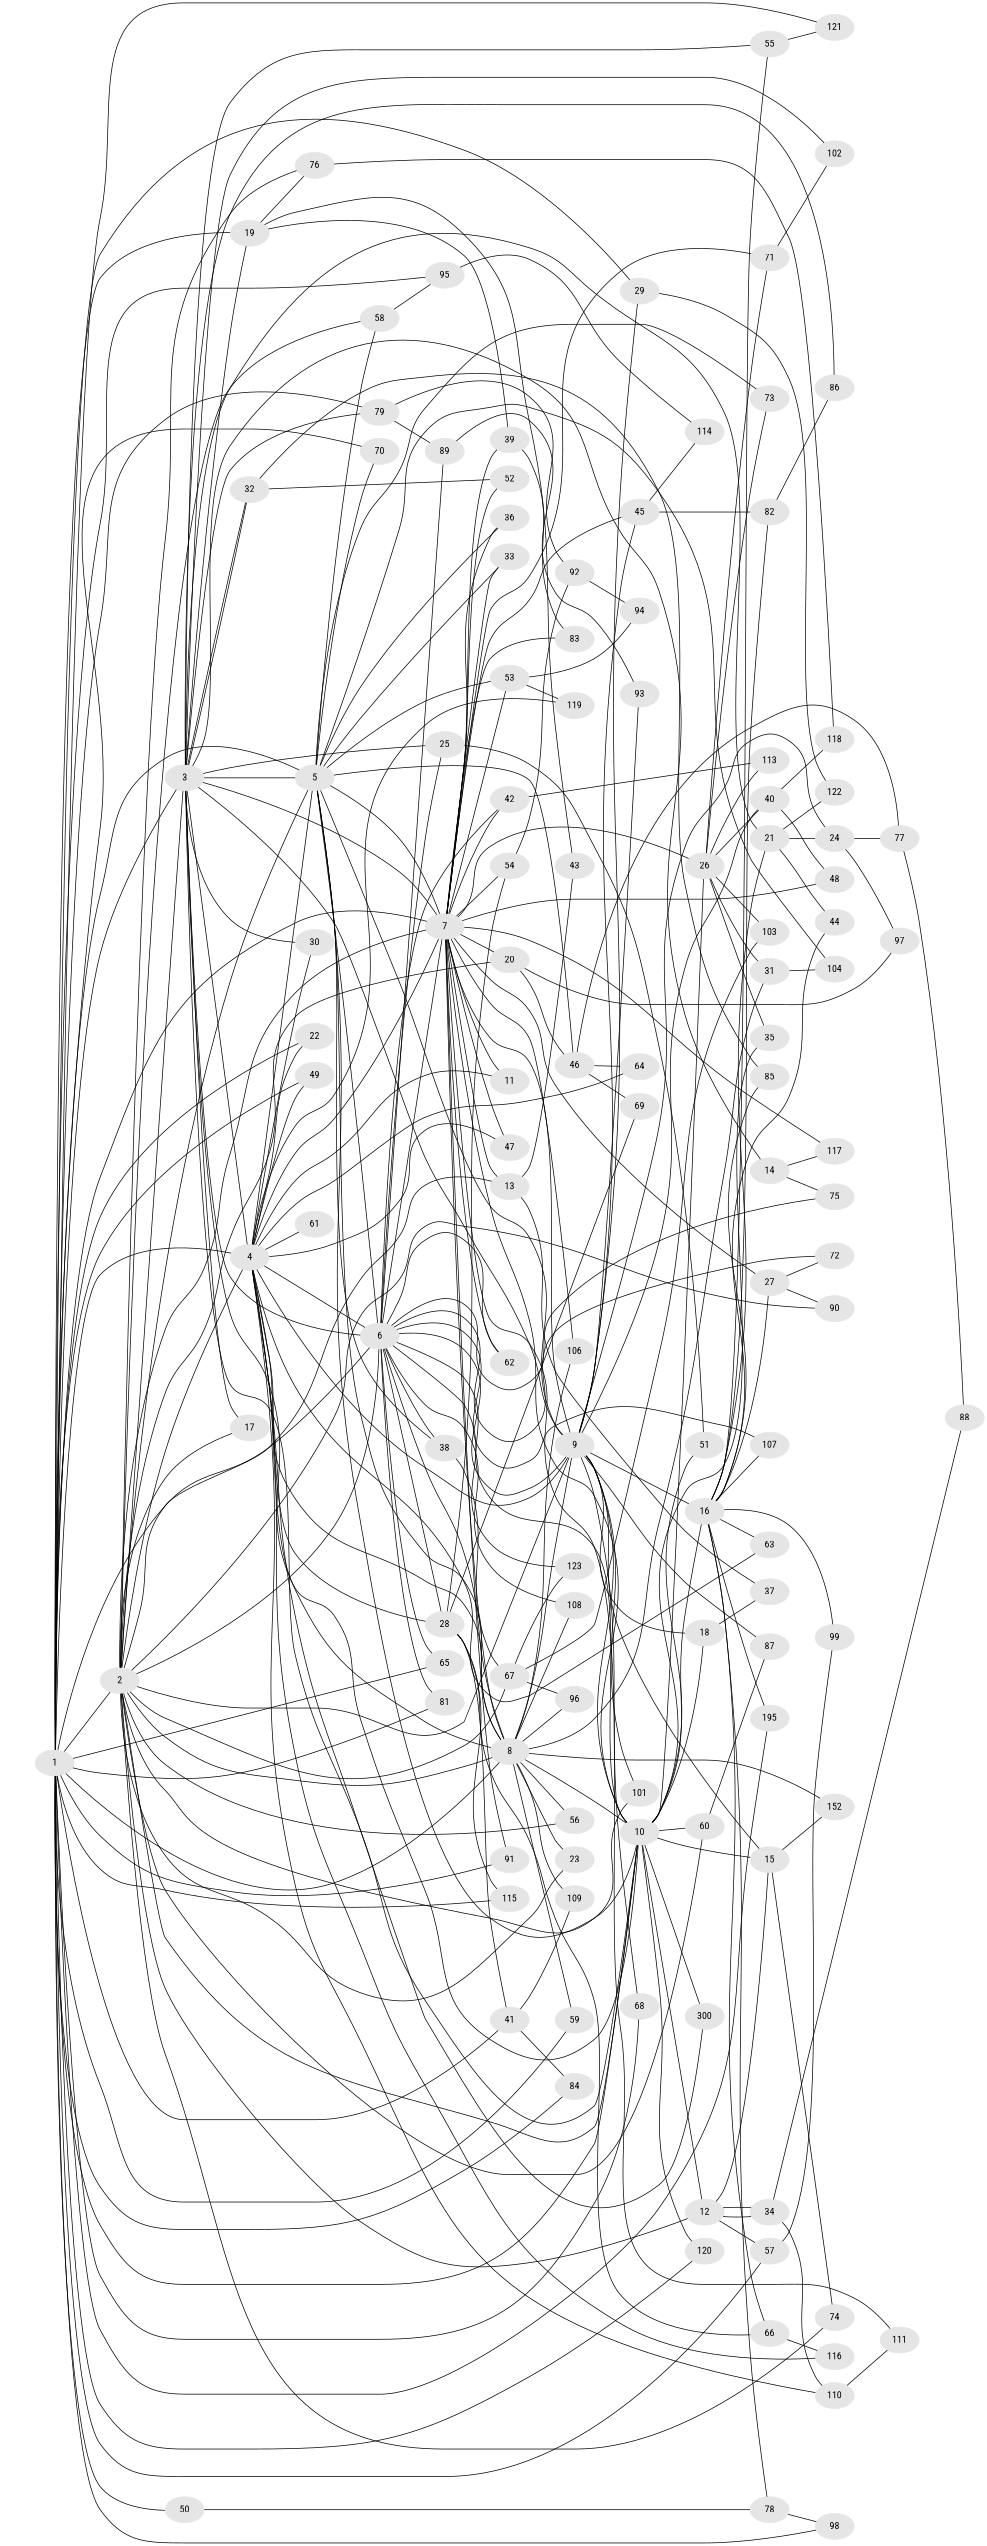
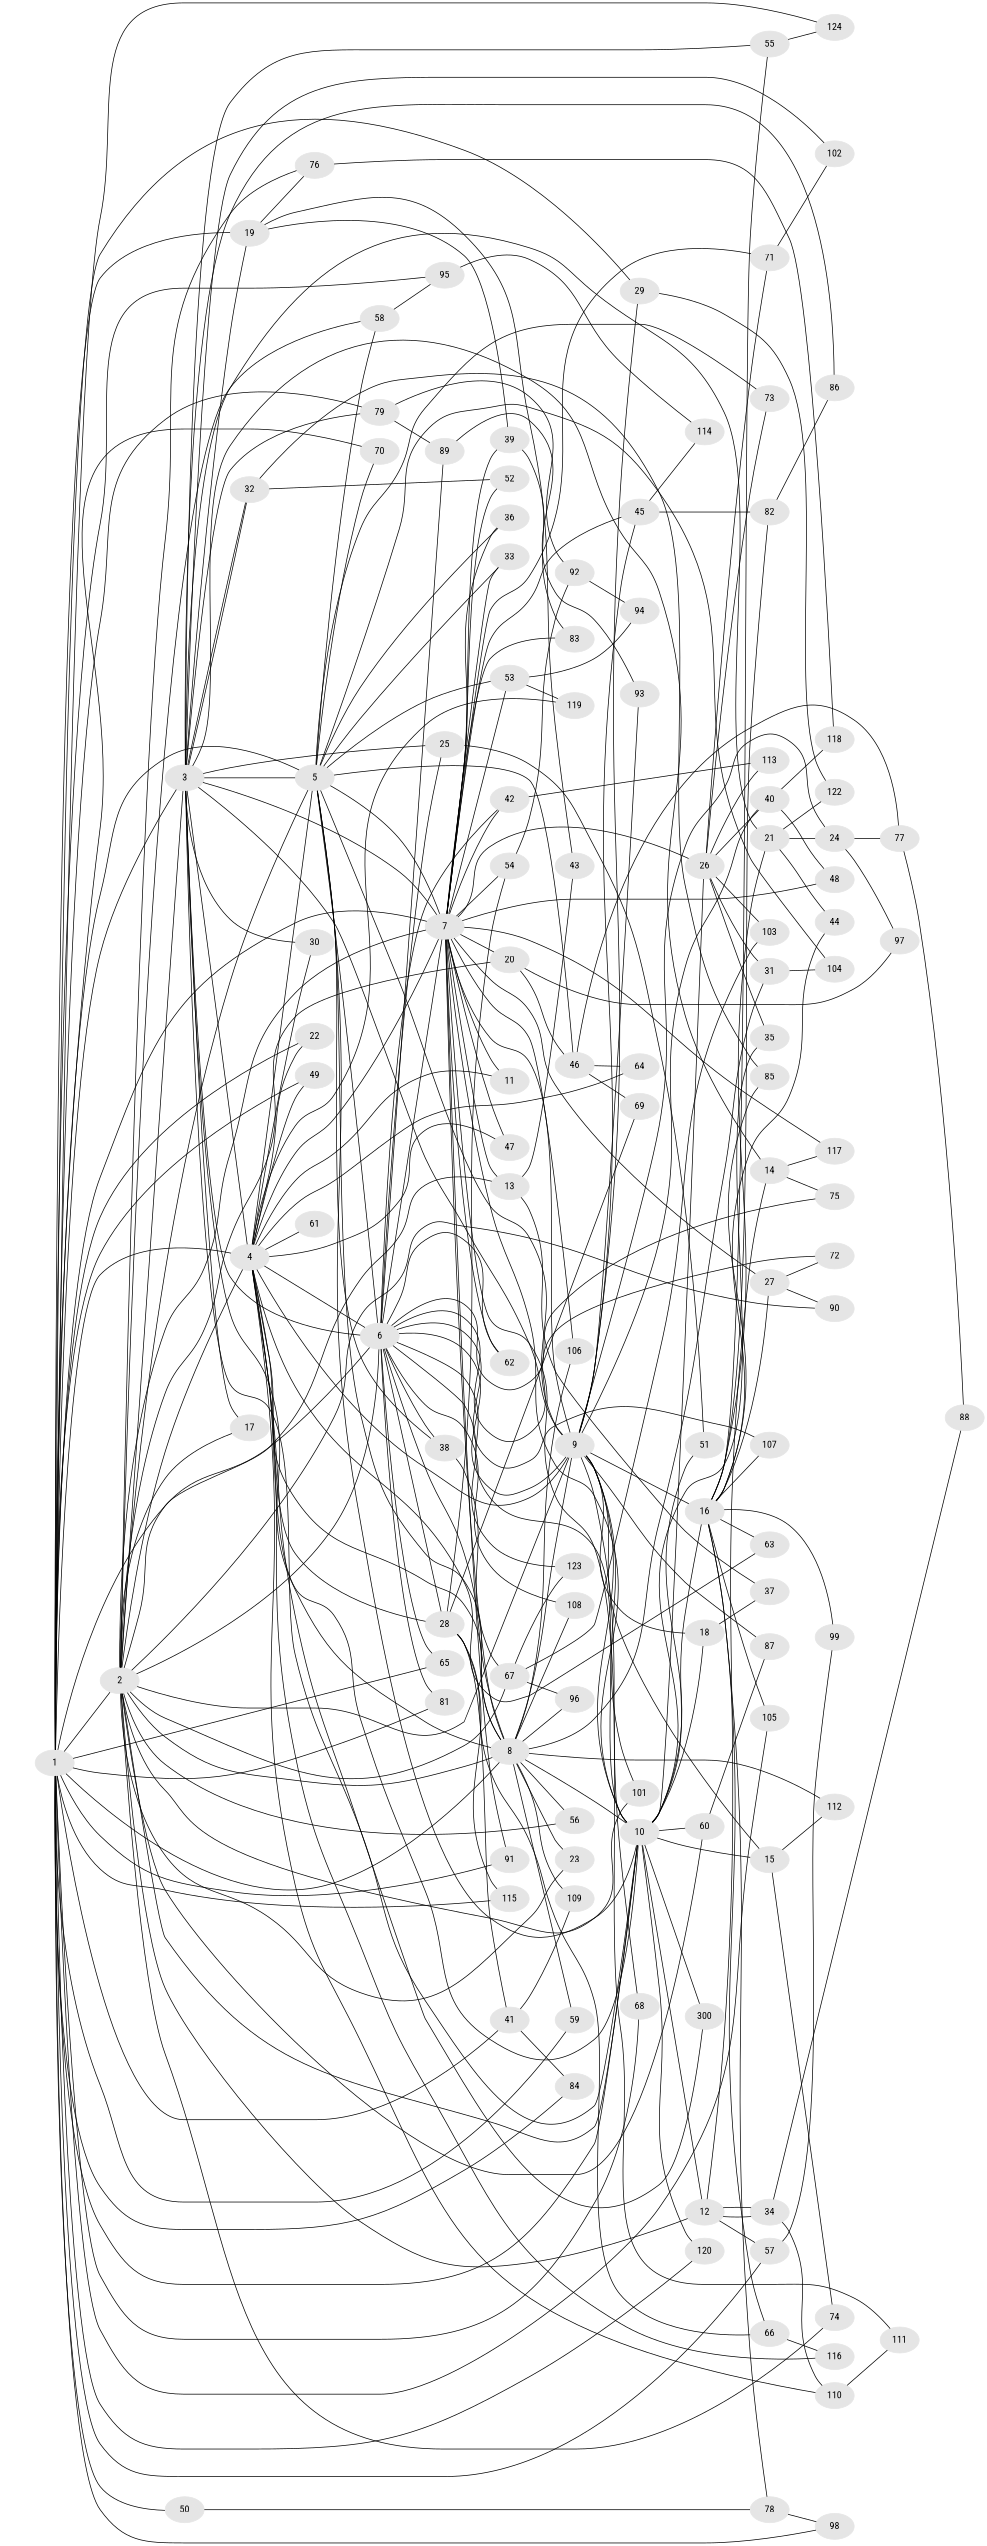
node "121": label "121" -> "124"
node "195": label "195" -> "105"
node "152": label "152" -> "112"
edge "15" -- "12": now "14" -- "12"
